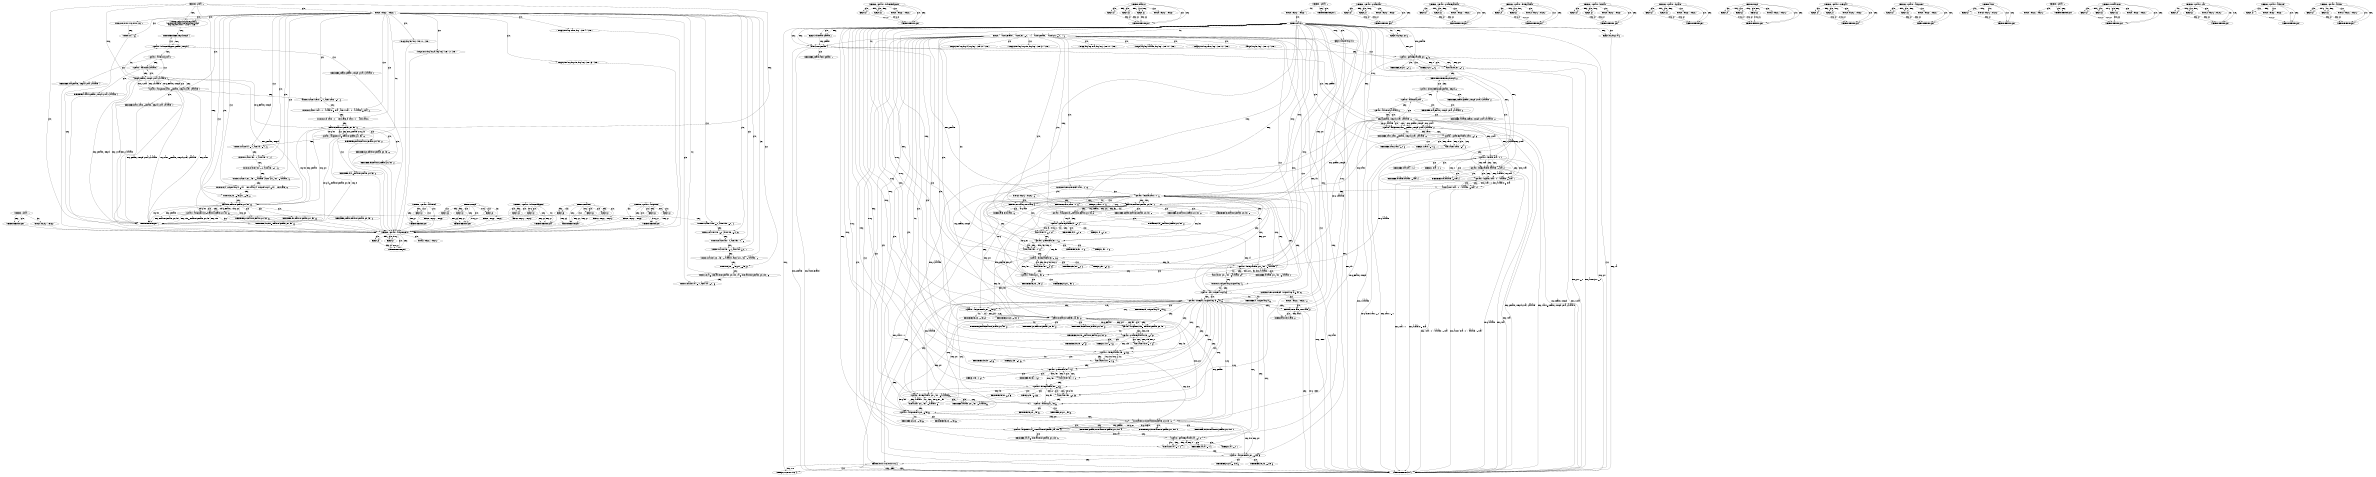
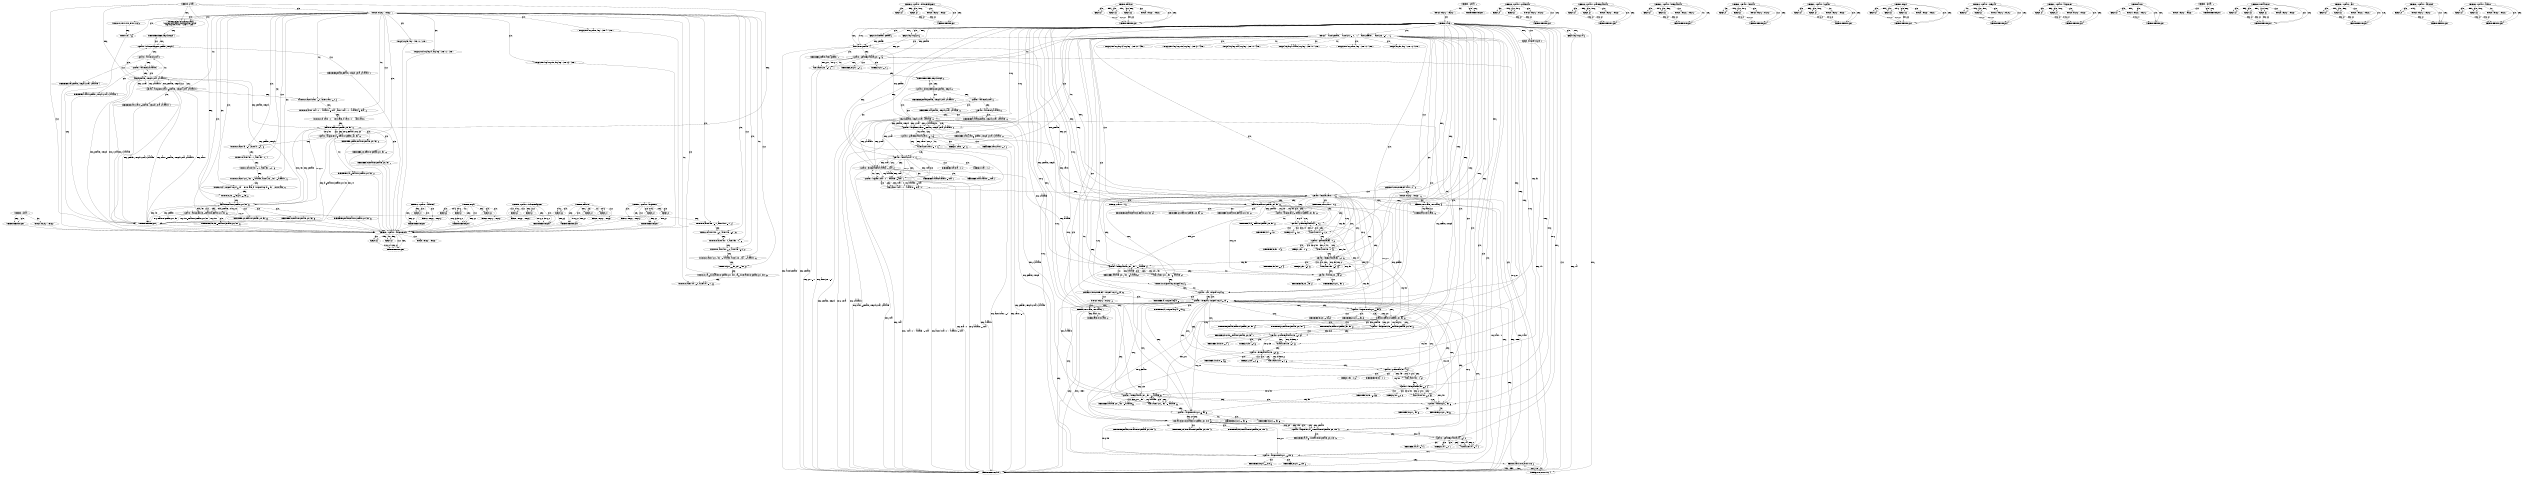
edge "(assert,assert(size >= 0))" -> "(<operator>.greaterEqualsThan,size >= 0)": removed, label "AST:"
